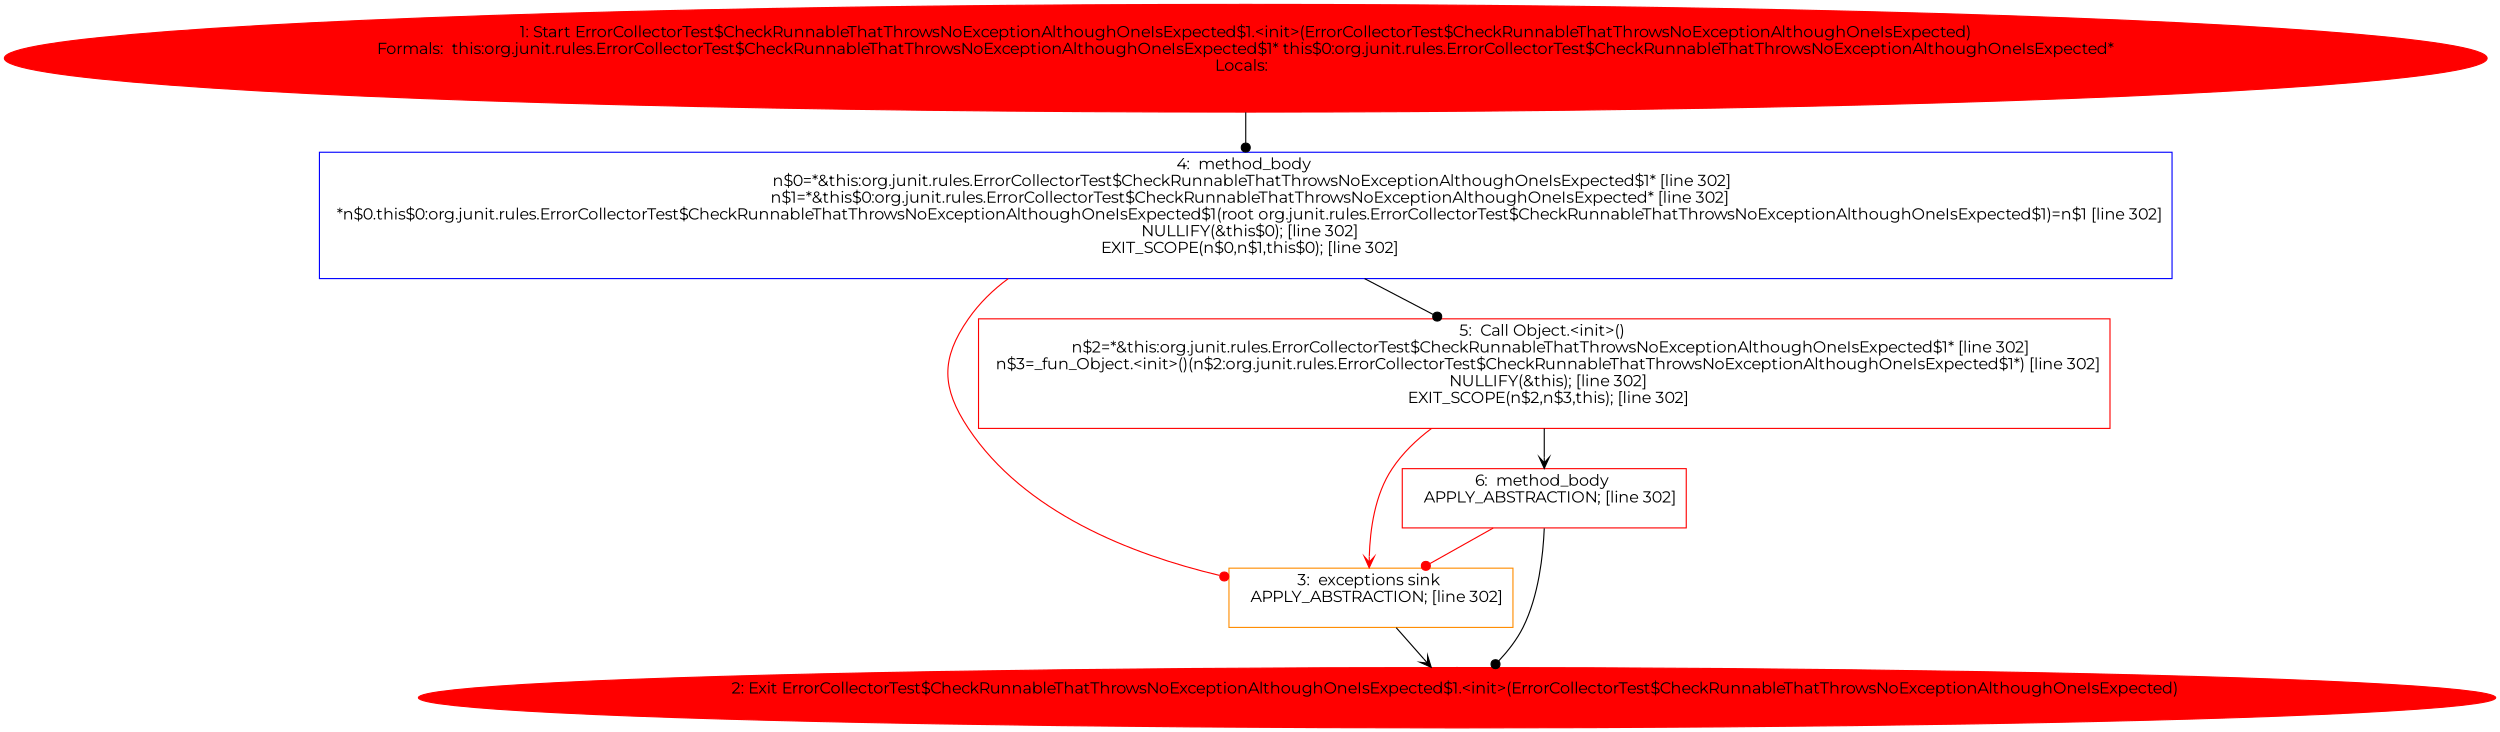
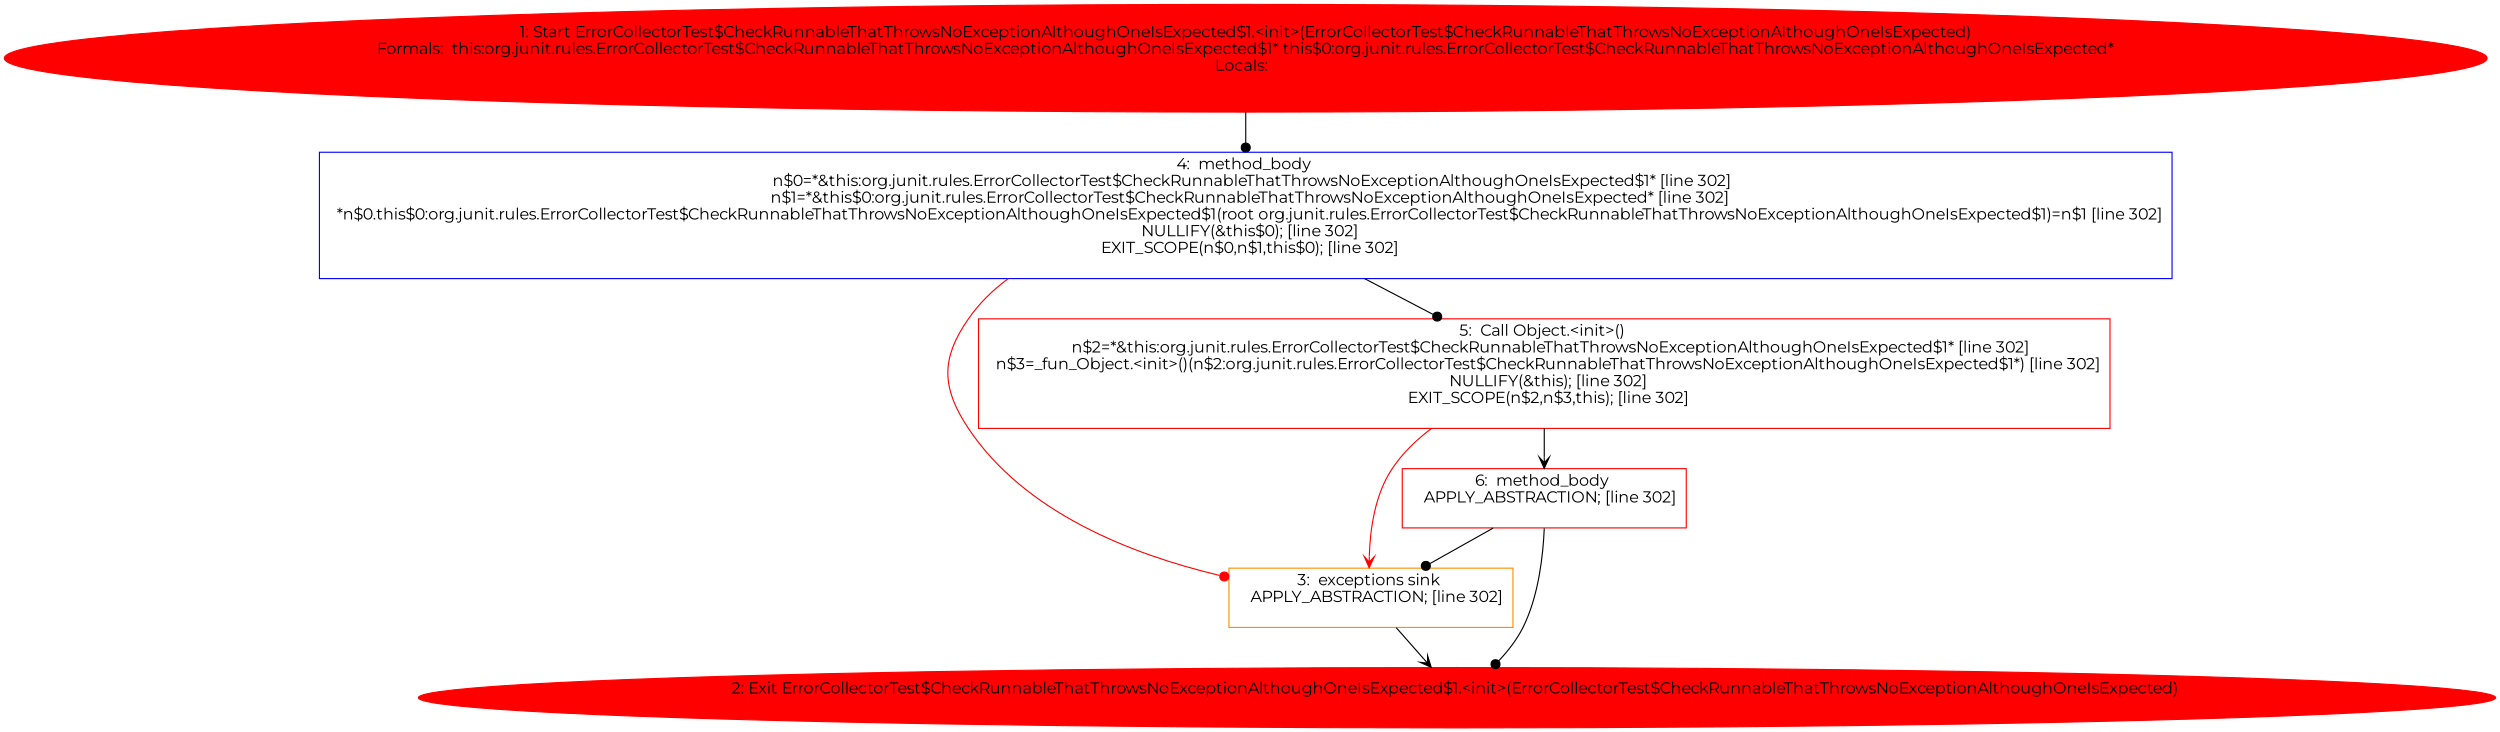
edge "6:  method_body APPLY_ABSTRACTION; [line 302]" -> "3:  exceptions sink APPLY_ABSTRACTION; [line 302]": color red -> black
